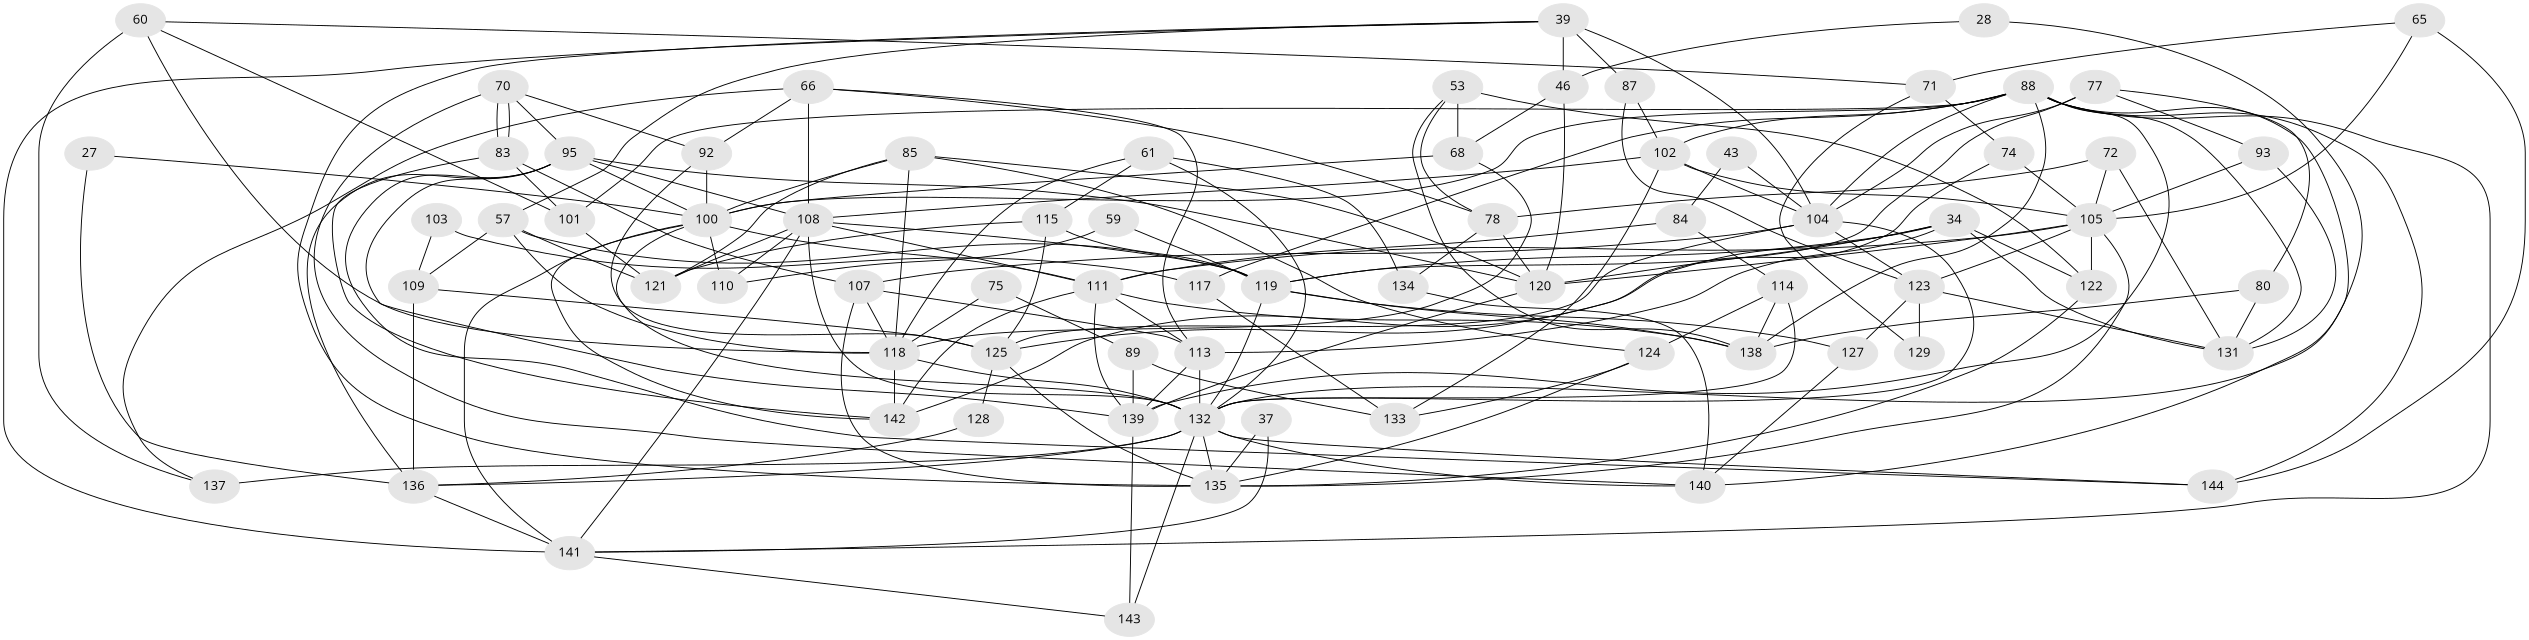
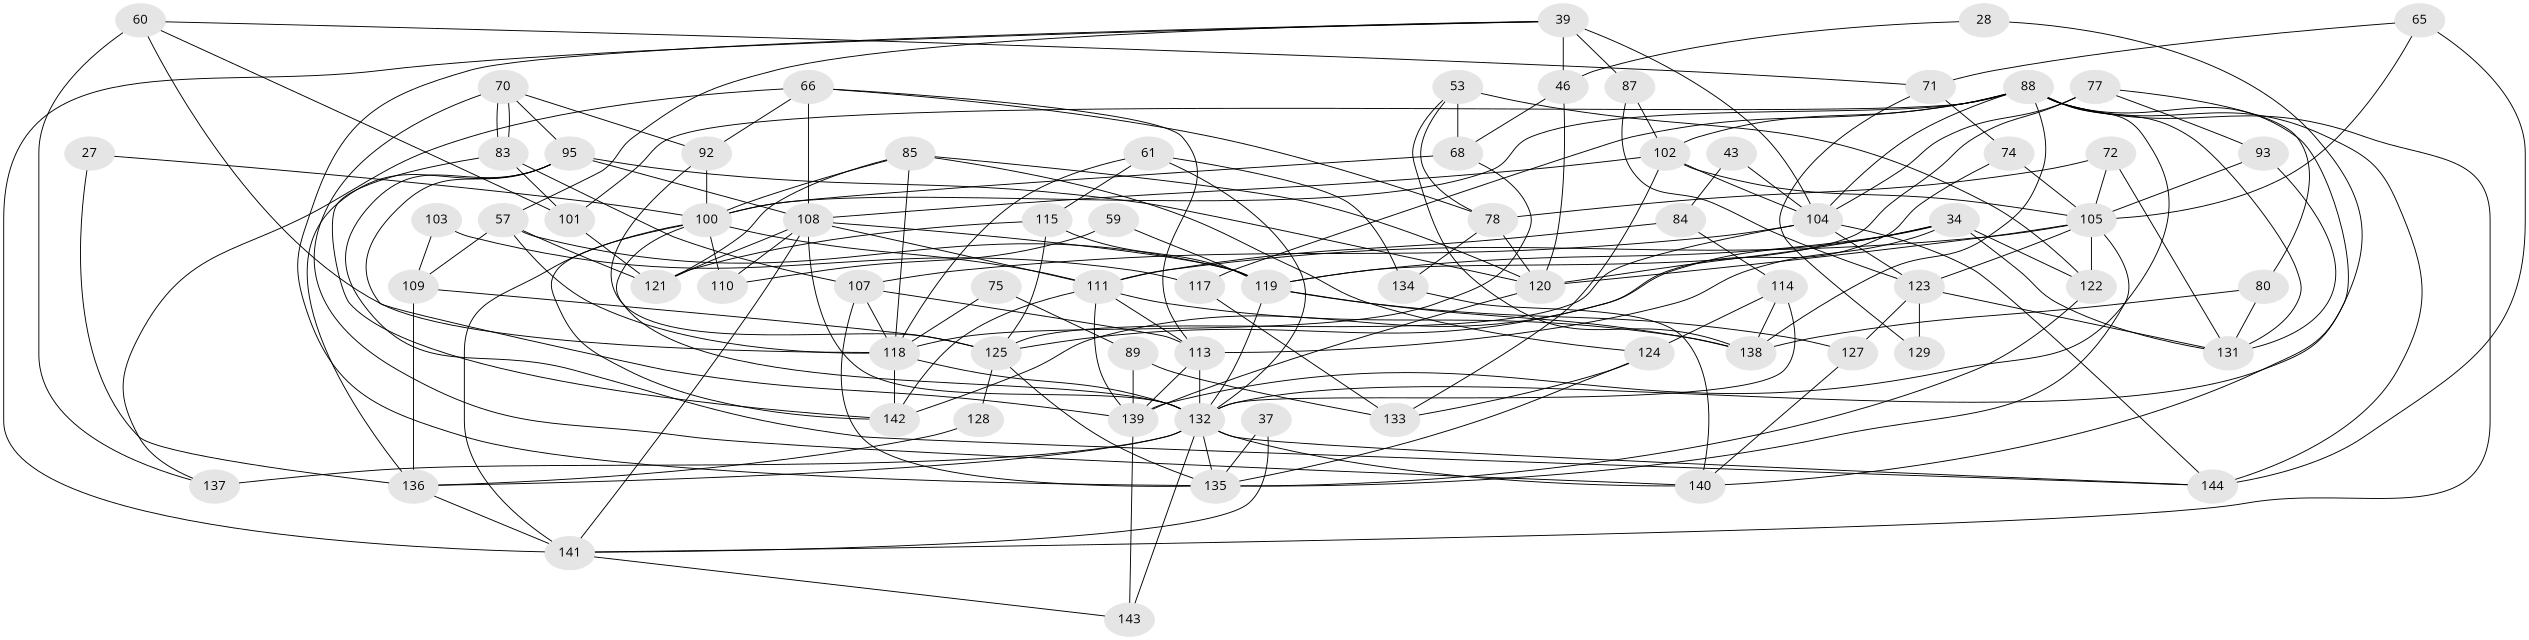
edge "95" -- "100": removed
edge "104" -- "132": now "104" -- "144"
